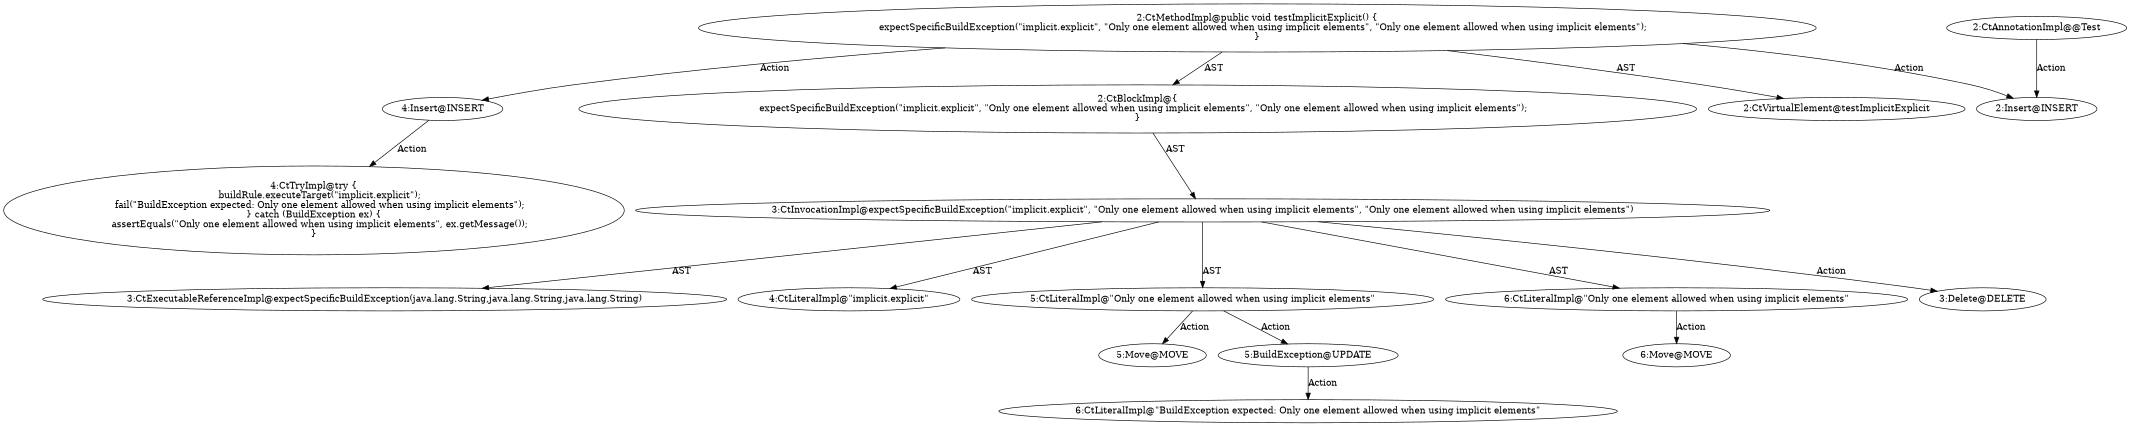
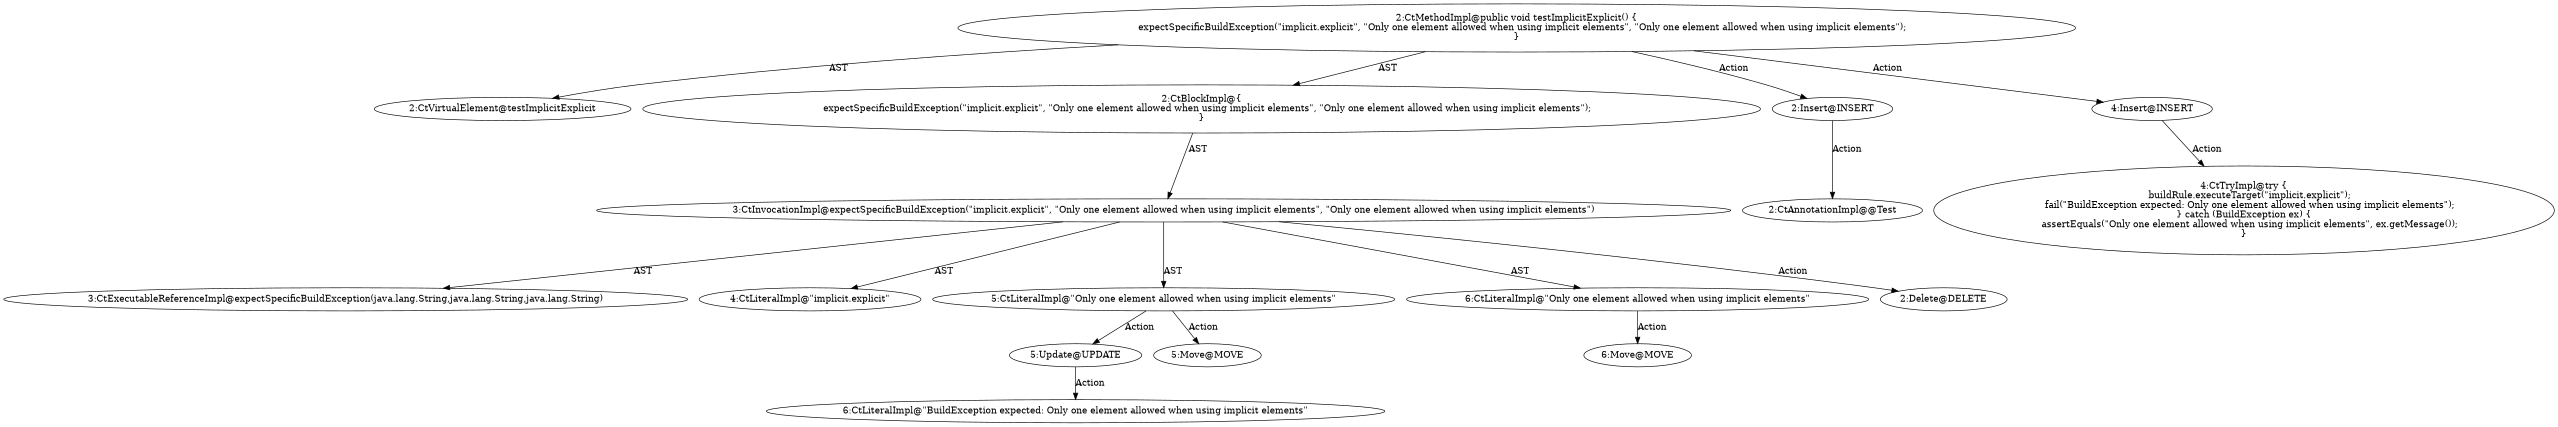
edge "2:CtAnnotationImpl@@Test" -> "2:Insert@INSERT": reversed
node "3:Delete@DELETE": label "3:Delete@DELETE" -> "2:Delete@DELETE"
node "5:BuildException@UPDATE": label "5:BuildException@UPDATE" -> "5:Update@UPDATE"
